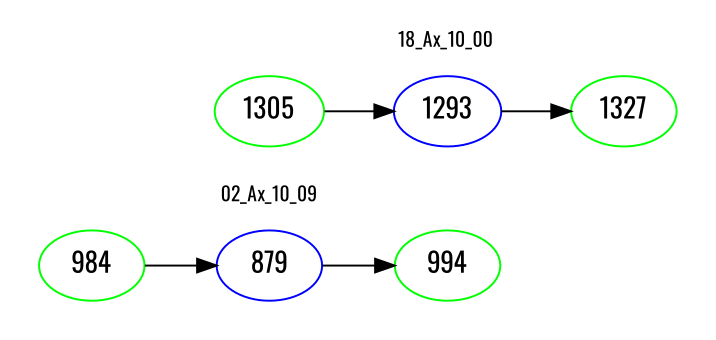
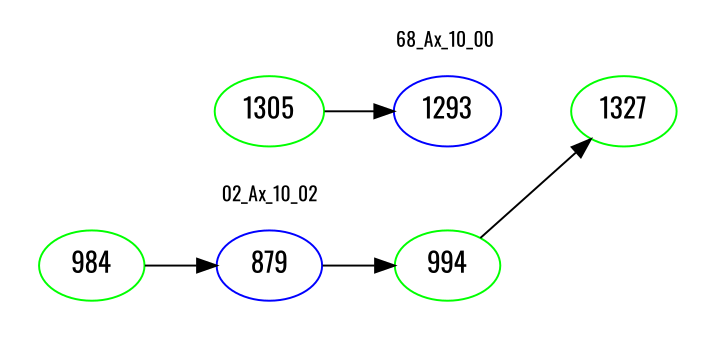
cluster "18_Ax_10_00": label "18_Ax_10_00" -> "68_Ax_10_00"
edge "1293" -> "1327": now "994" -> "1327"
cluster "02_Ax_10_09": label "02_Ax_10_09" -> "02_Ax_10_02"
